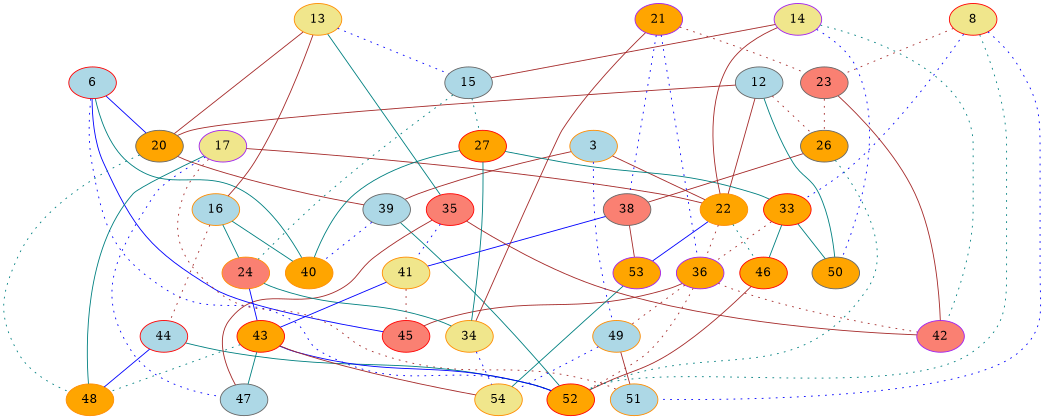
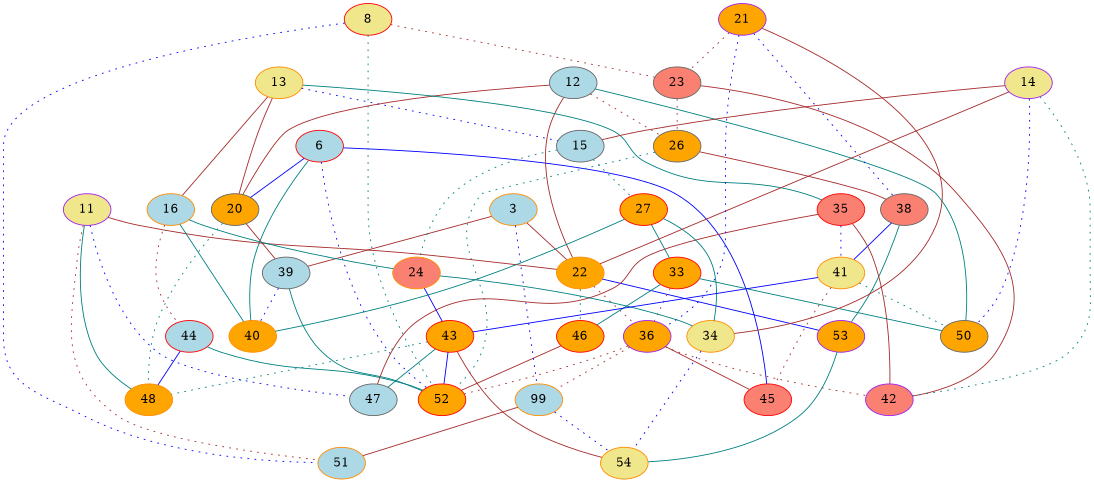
edge "8" -- "33": removed
node "17": label "17" -> "11"
edge "38" -- "53": color brown -> teal
edge "41" -- "50": added
node "49": label "49" -> "99"
